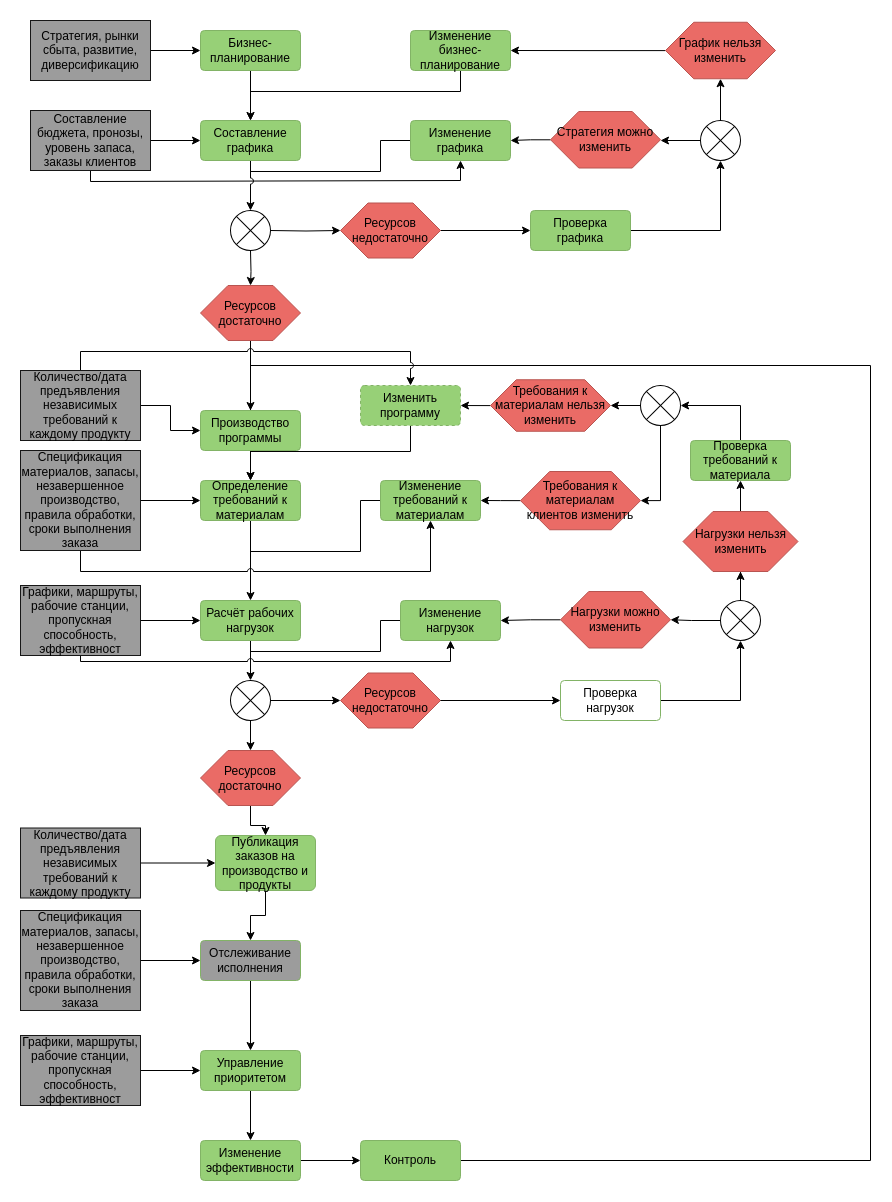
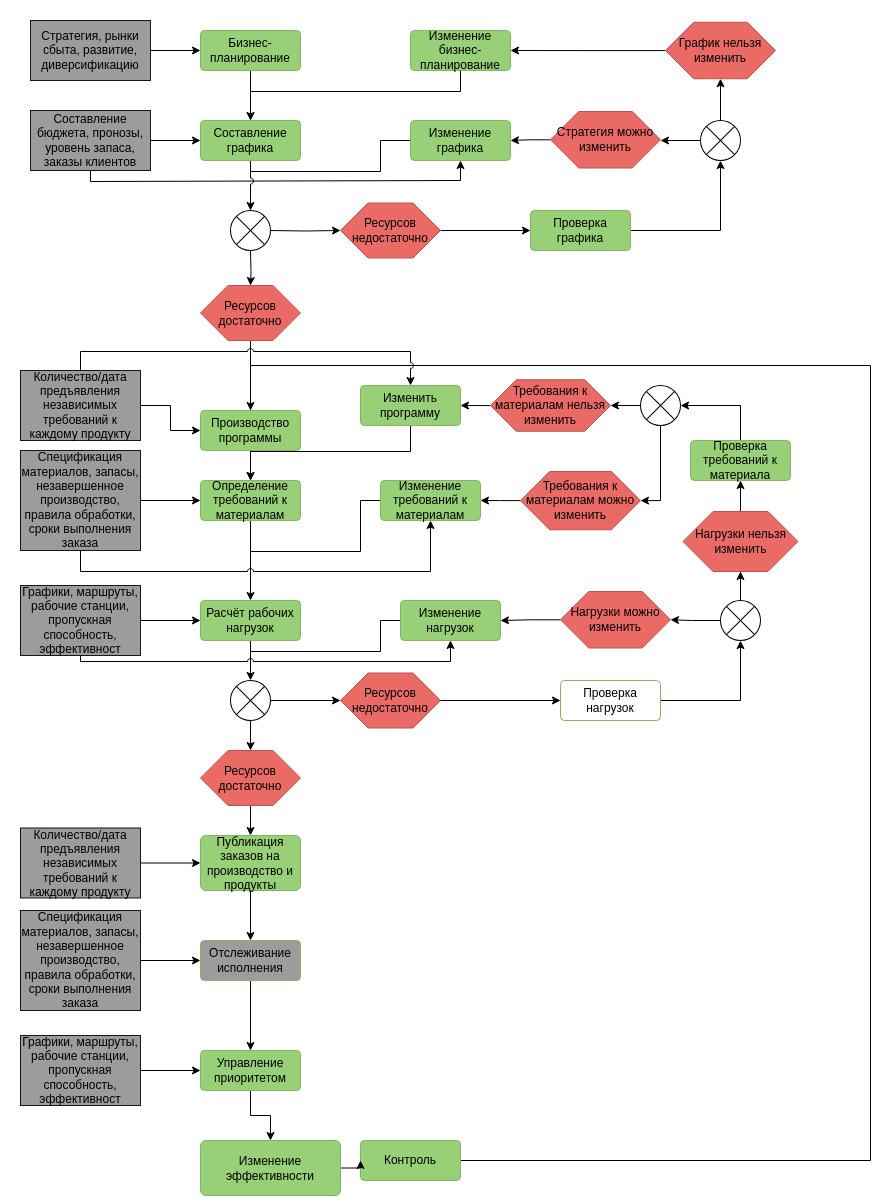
node "Изменить программу": style dashed -> solid
node "Требования к материалам клиентов изменить": label "Требования к материалам клиентов изменить" -> "Требования к материалам можно изменить"
node "Публикация заказов на производство и продукты": moved (266, 863) -> (251, 863)
node "Изменение эффективности": size 100x40 -> 140x55
